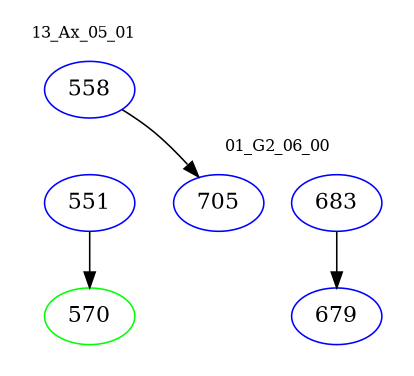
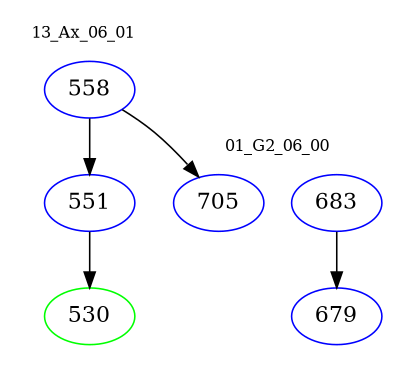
cluster "13_Ax_05_01": label "13_Ax_05_01" -> "13_Ax_06_01"
edge "558" -> "551": added
node "570": label "570" -> "530"
